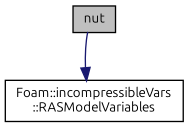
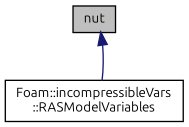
edge "nut" -> "Foam::incompressibleVars ::RASModelVariables": reversed
